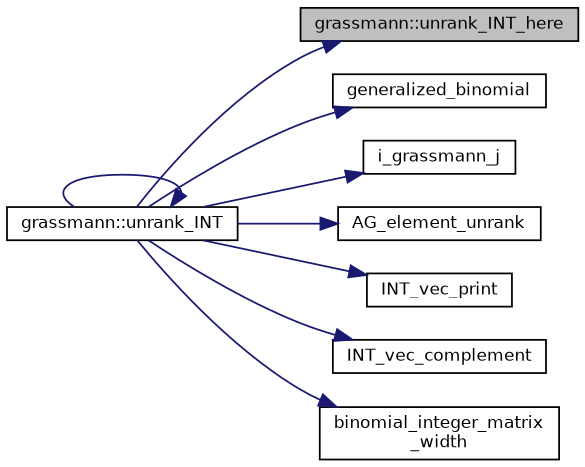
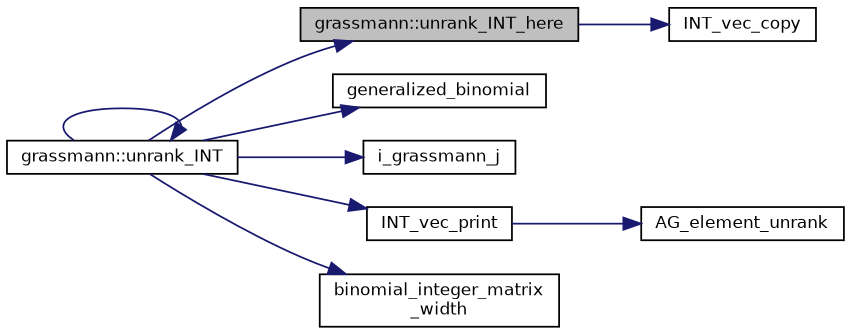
node "INT_vec_copy": added
edge "grassmann::unrank_INT" -> "AG_element_unrank": now "INT_vec_print" -> "AG_element_unrank"
node "INT_vec_complement": removed
